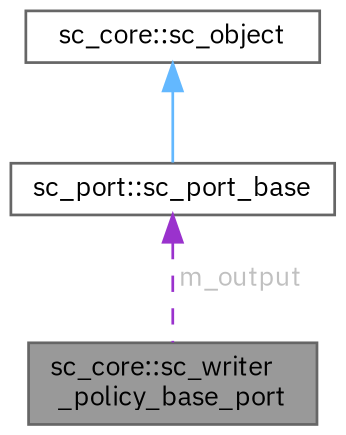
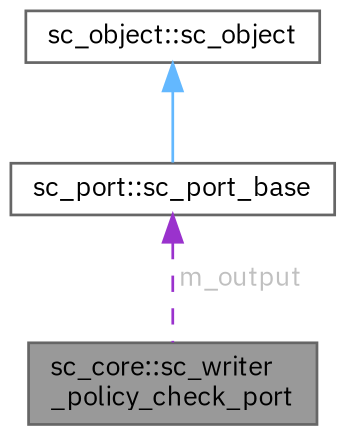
node "sc_core::sc_object": label "sc_core::sc_object" -> "sc_object::sc_object"
node "sc_core::sc_writer _policy_base_port": label "sc_core::sc_writer _policy_base_port" -> "sc_core::sc_writer _policy_check_port"
